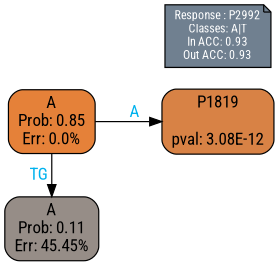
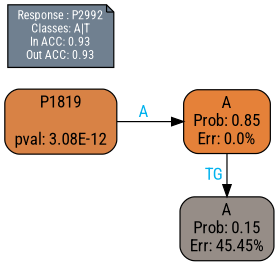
edge "A Prob: 0.85 Err: 0.0%" -> "P1819 pval: 3.08E-12": reversed
node "A Prob: 0.11 Err: 45.45%": label "A Prob: 0.11 Err: 45.45%" -> "A Prob: 0.15 Err: 45.45%"
